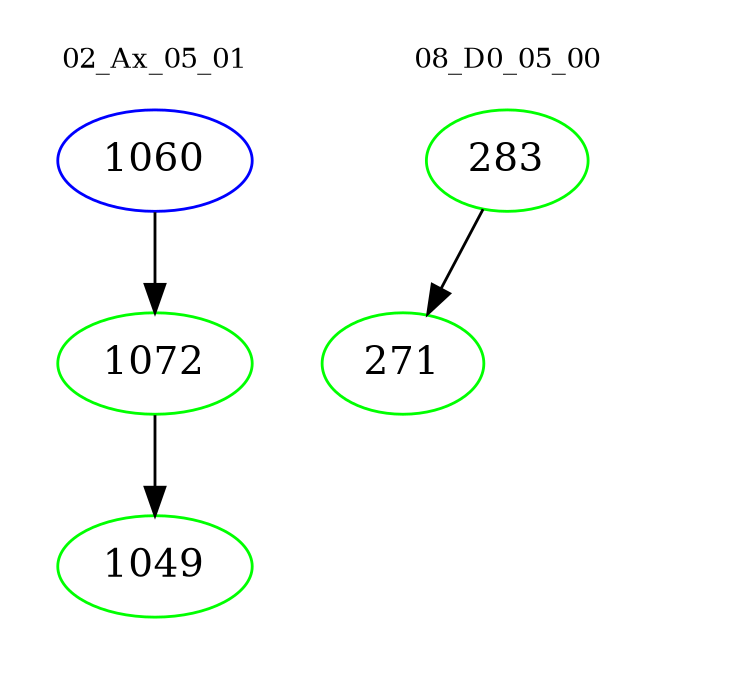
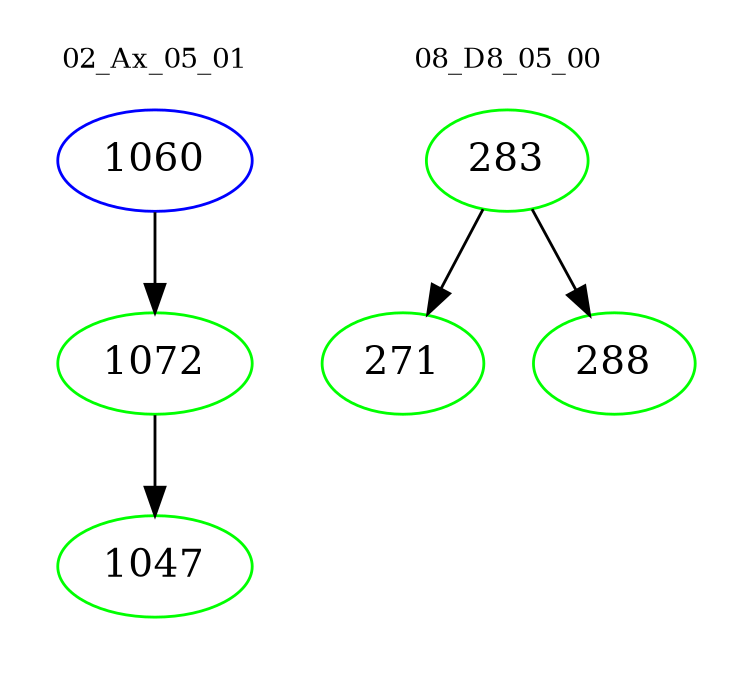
cluster "08_D0_05_00": label "08_D0_05_00" -> "08_D8_05_00"
node "288": added
node "1049": label "1049" -> "1047"
